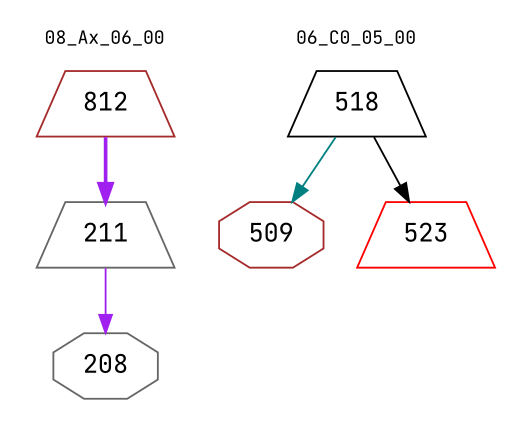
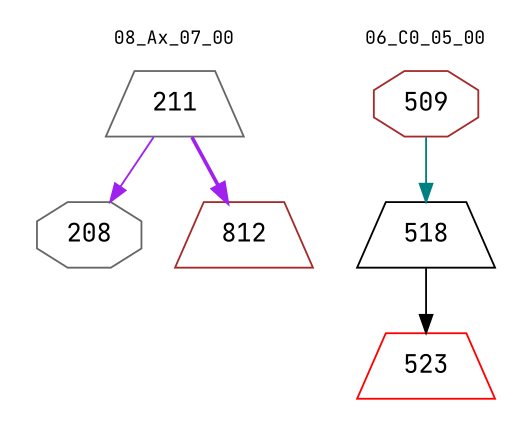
cluster "08_Ax_06_00": label "08_Ax_06_00" -> "08_Ax_07_00"
edge "812" -> "211": reversed
edge "518" -> "509": reversed
